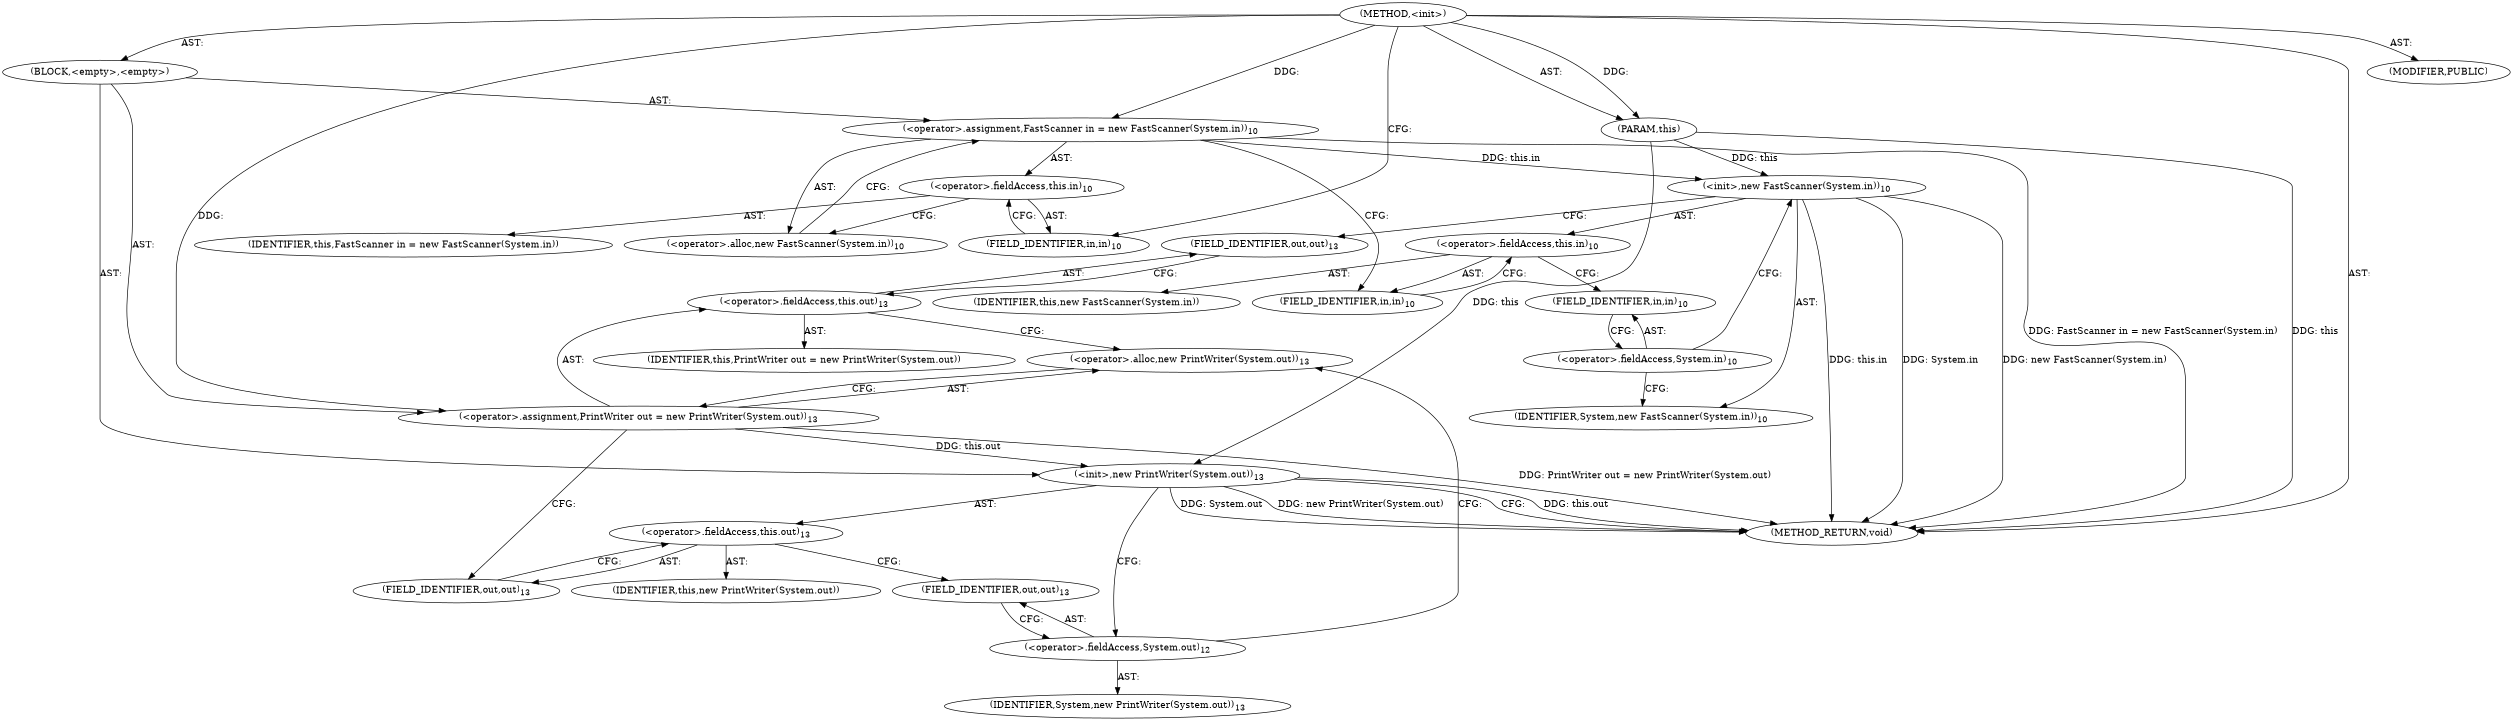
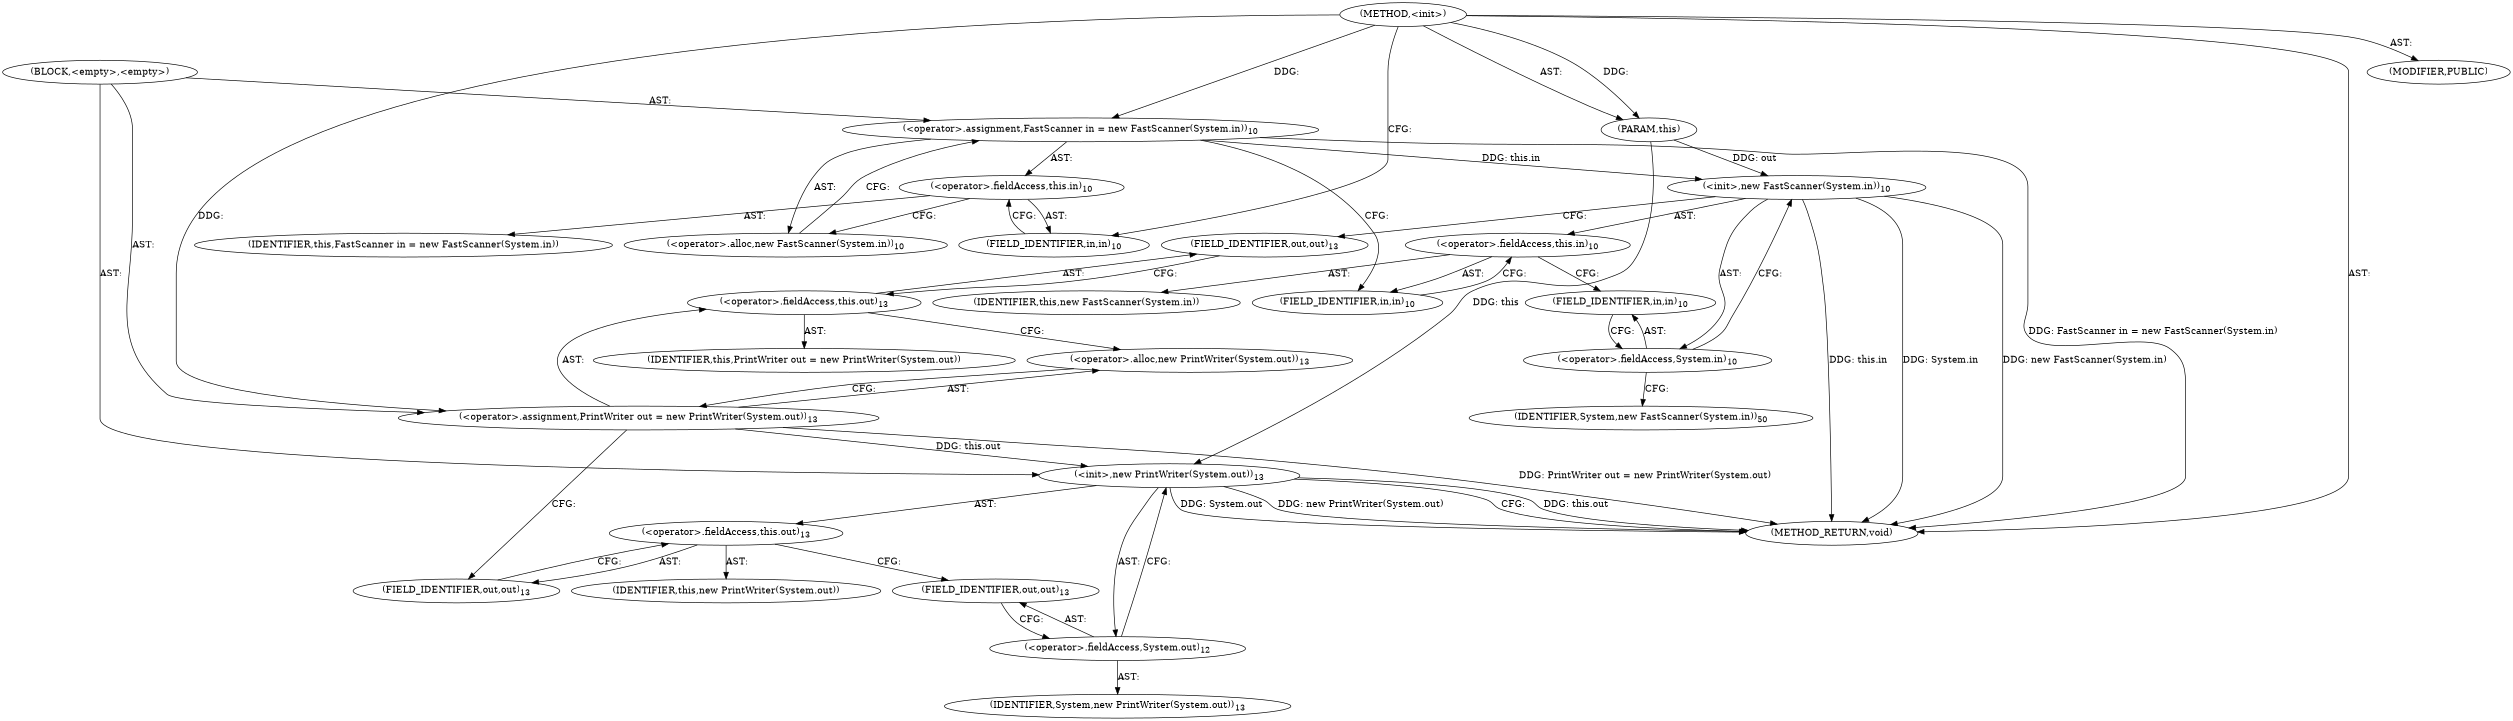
edge "(METHOD,<init>)" -> "(BLOCK,<empty>,<empty>)": removed, label "AST:"
edge "(PARAM,this)" -> "(<init>,new FastScanner(System.in))": label "DDG: this" -> "DDG: out"
edge "(PARAM,this)" -> "(METHOD_RETURN,void)": removed, label "DDG: this"
edge "(<init>,new FastScanner(System.in))" -> "(IDENTIFIER,System,new FastScanner(System.in))": now "(<init>,new FastScanner(System.in))" -> "(<operator>.fieldAccess,System.in)"
node "(IDENTIFIER,System,new FastScanner(System.in))": text "10" -> "50"
edge "(<init>,new PrintWriter(System.out))" -> "(<operator>.fieldAccess,System.out)": label "CFG: " -> "AST: "
edge "(<operator>.fieldAccess,System.out)" -> "(<operator>.alloc,new PrintWriter(System.out))": now "(<operator>.fieldAccess,System.out)" -> "(<init>,new PrintWriter(System.out))"
